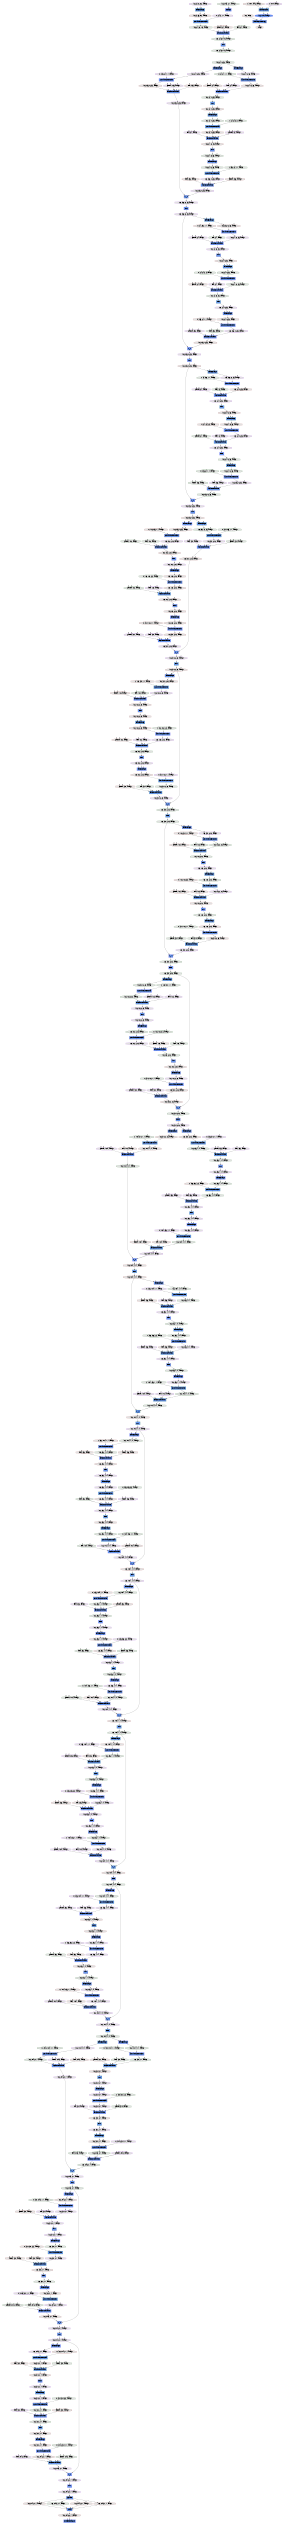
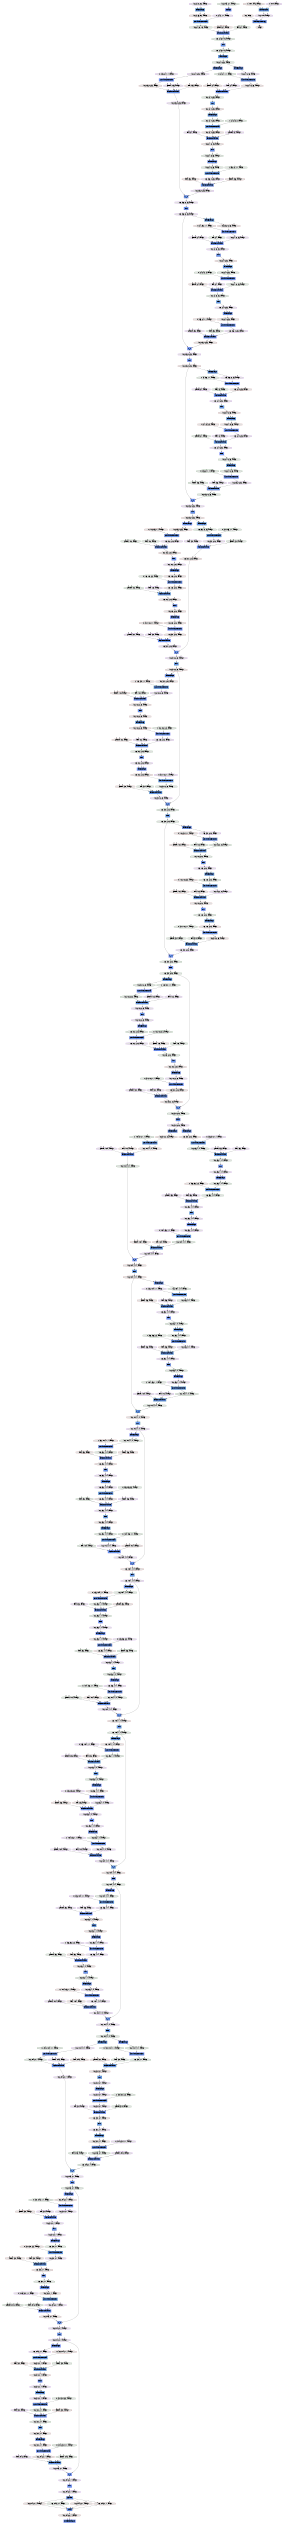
node "(128, 1000), float32": fillcolor #6495ed -> #e0e0e0
node "MaxPoolingND": added
